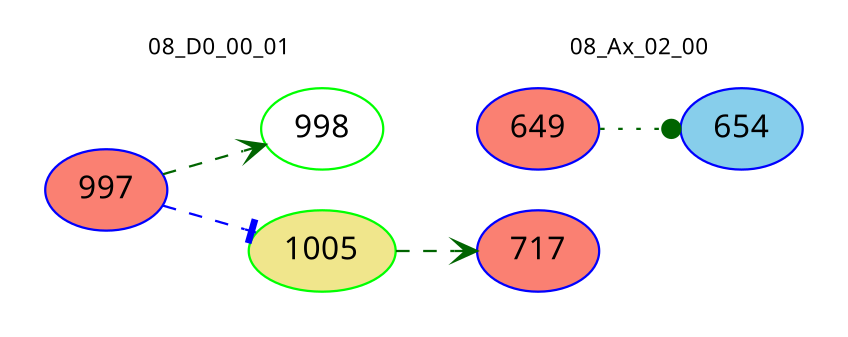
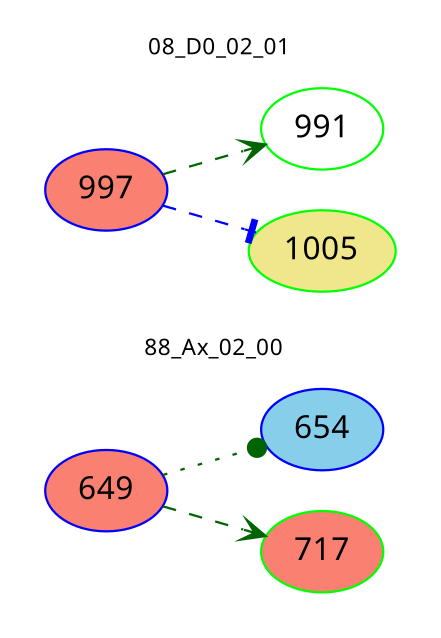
cluster "08_D0_00_01": label "08_D0_00_01" -> "08_D0_02_01"
cluster "08_Ax_02_00": label "08_Ax_02_00" -> "88_Ax_02_00"
node "998": label "998" -> "991"
edge "1005" -> "717": now "649" -> "717"
node "717": color blue -> green
